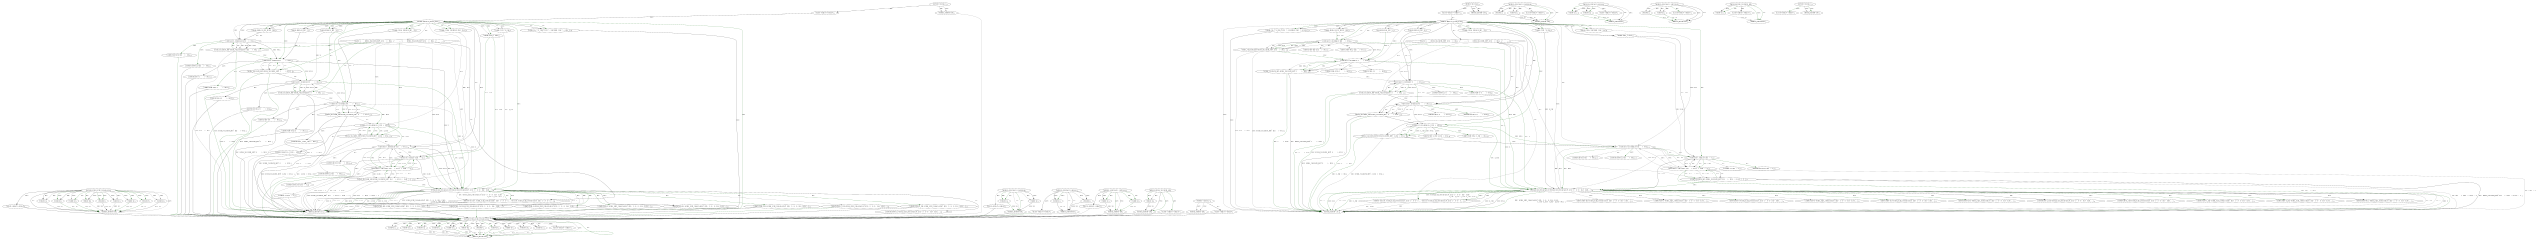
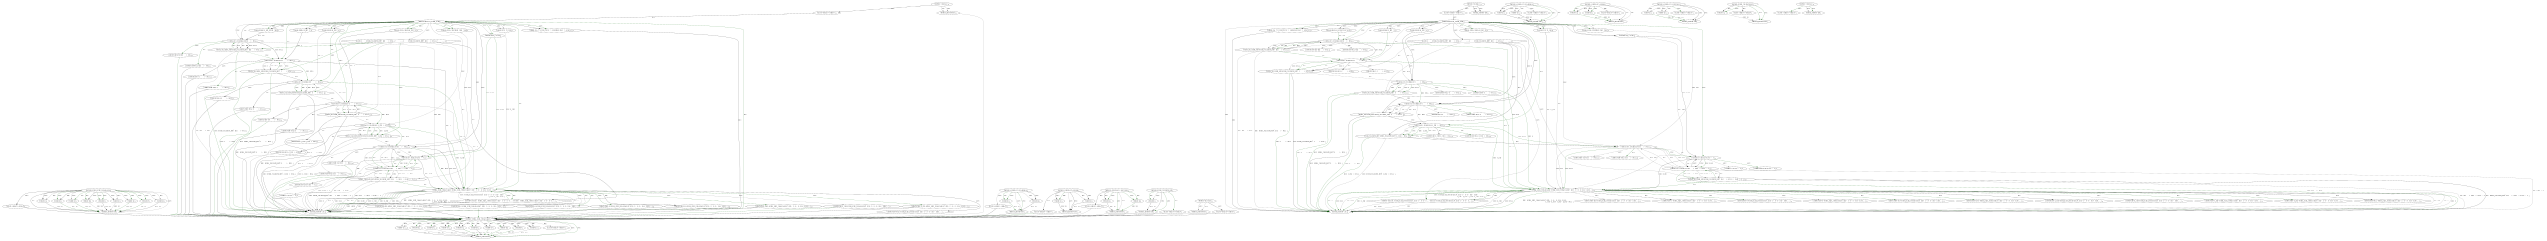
node "(PARAM,p10)": removed
